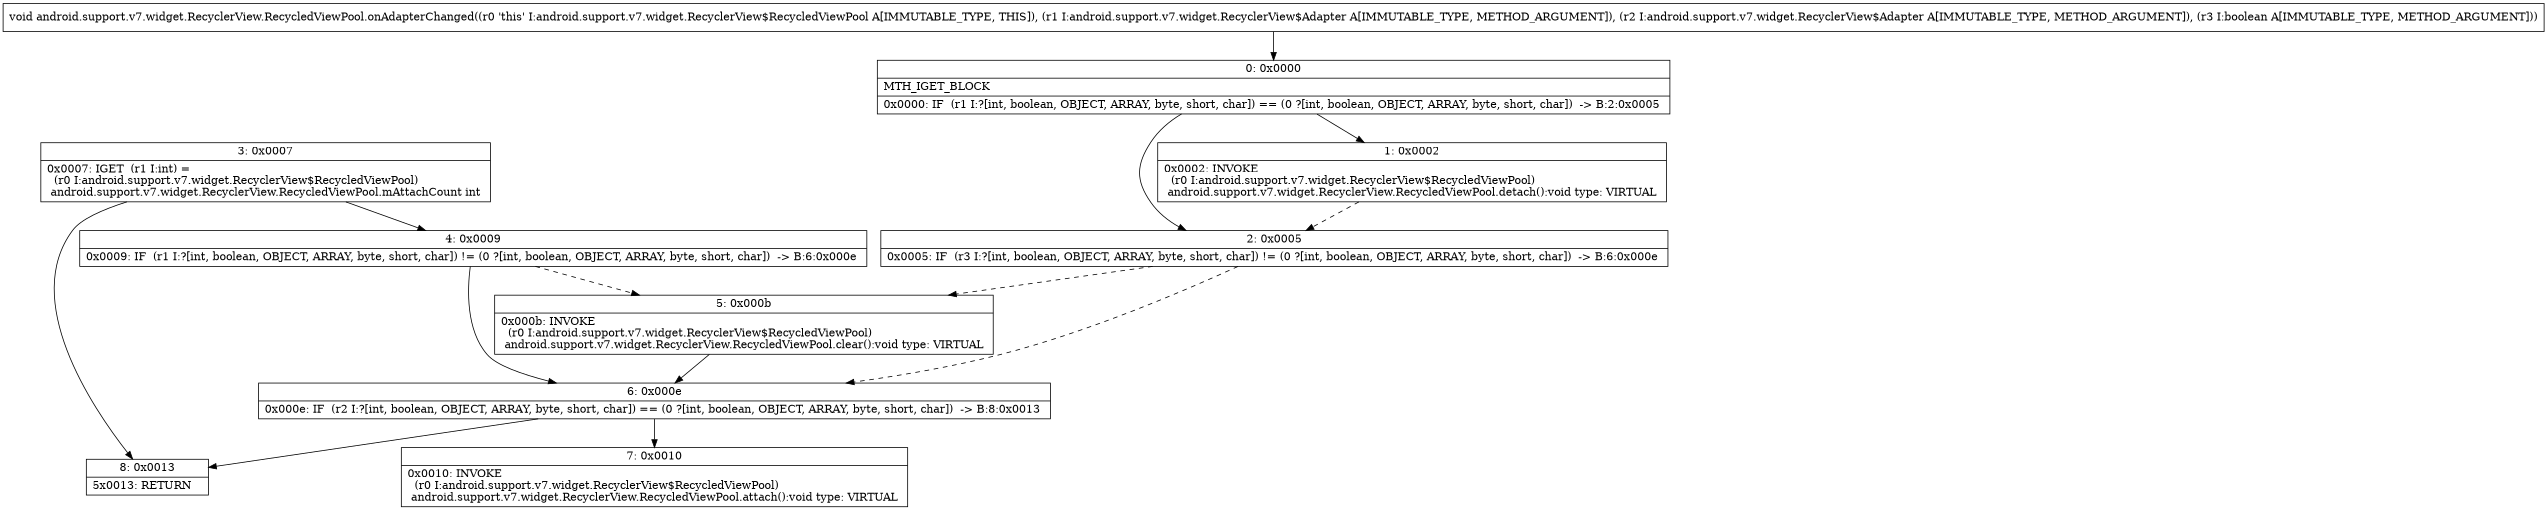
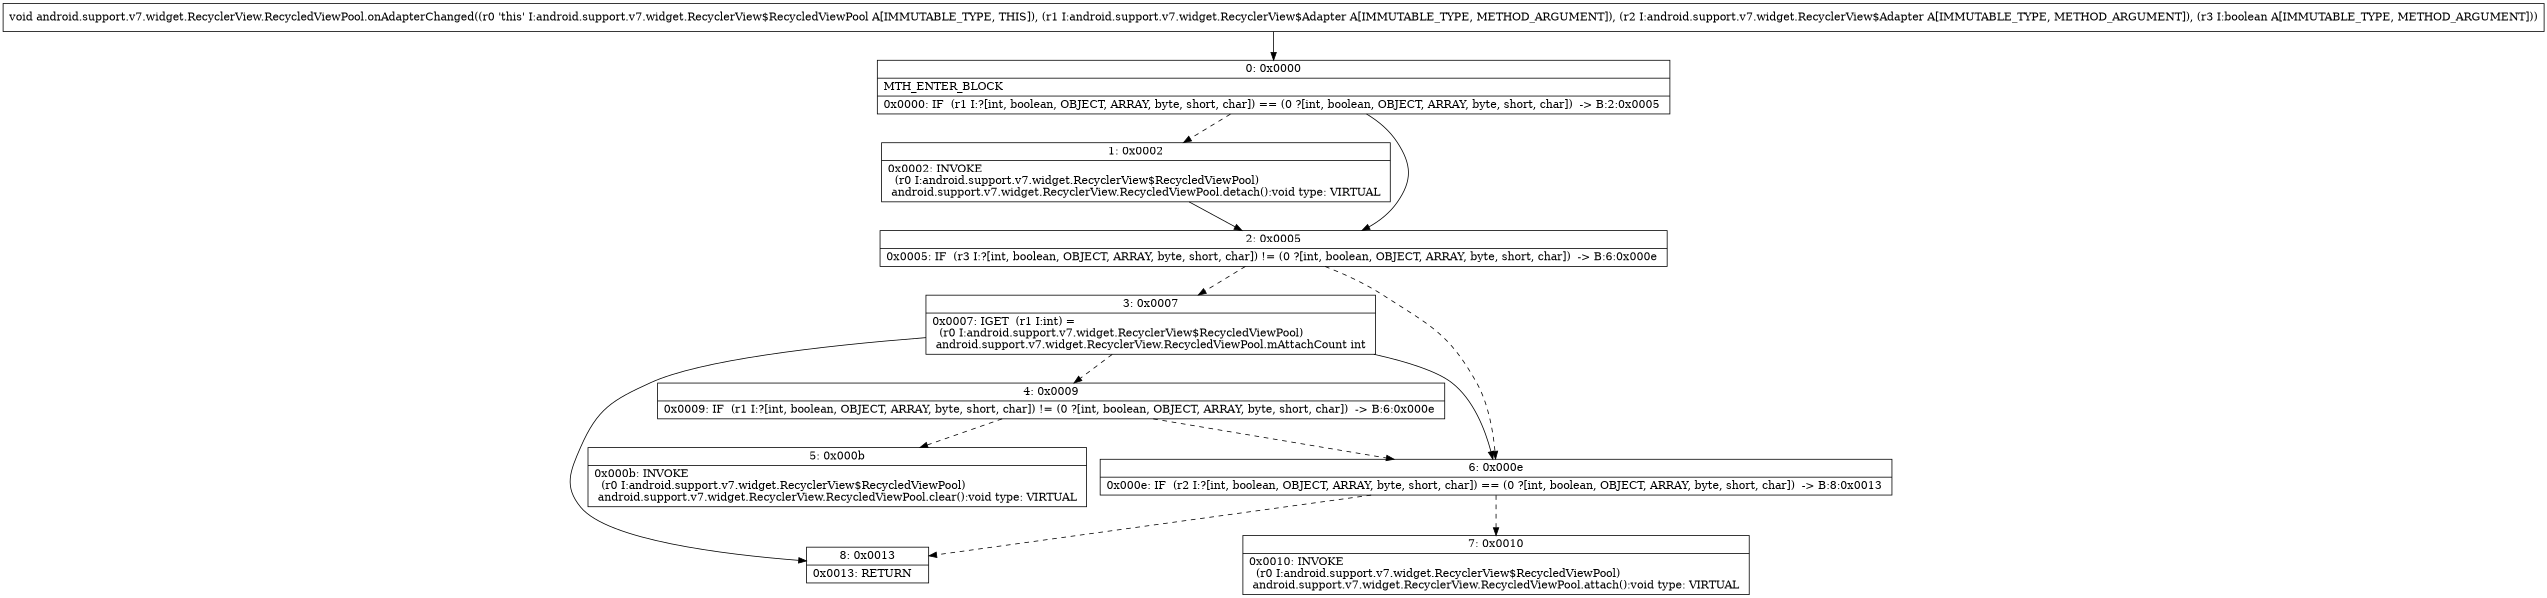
node "0: 0x0000": text "MTH_IGET_BLOCK" -> "MTH_ENTER_BLOCK"
edge "0: 0x0000" -> "1: 0x0002": style solid -> dashed
edge "1: 0x0002" -> "2: 0x0005": style dashed -> solid
edge "3: 0x0007" -> "4: 0x0009": style solid -> dashed
edge "2: 0x0005" -> "5: 0x000b": now "2: 0x0005" -> "3: 0x0007"
edge "4: 0x0009" -> "6: 0x000e": style solid -> dashed
edge "5: 0x000b" -> "6: 0x000e": now "3: 0x0007" -> "6: 0x000e"
edge "6: 0x000e" -> "7: 0x0010": style solid -> dashed
edge "6: 0x000e" -> "8: 0x0013": style solid -> dashed
node "8: 0x0013": text "5x0013: RETURN" -> "0x0013: RETURN"
